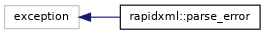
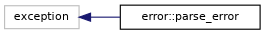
node "rapidxml::parse_error": label "rapidxml::parse_error" -> "error::parse_error"
